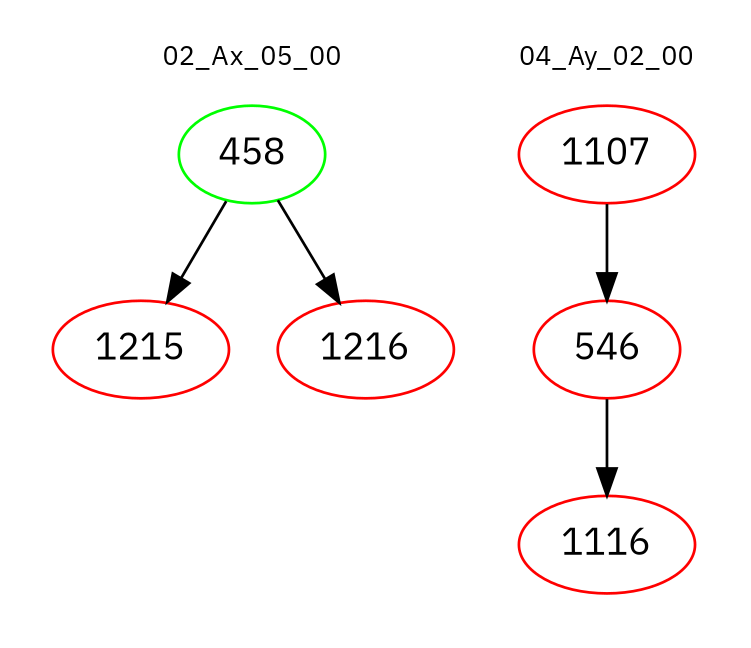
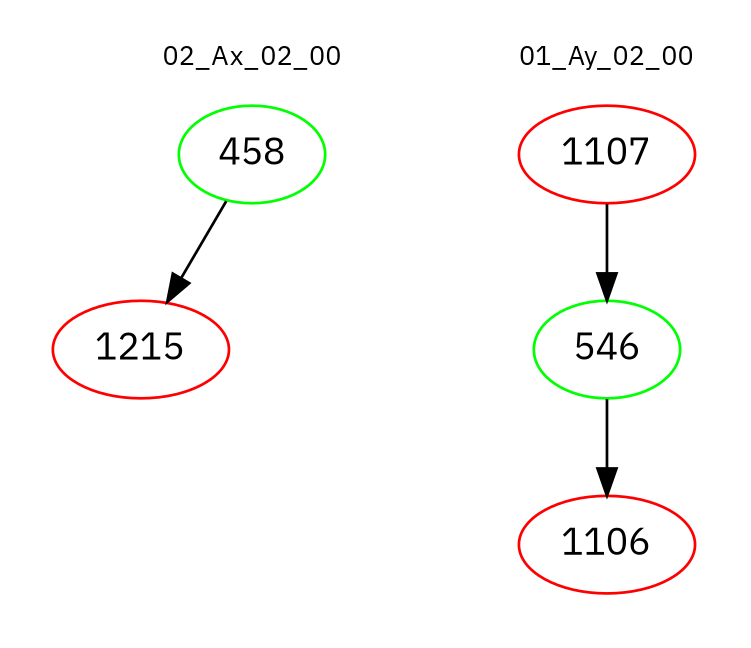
cluster "02_Ax_05_00": label "02_Ax_05_00" -> "02_Ax_02_00"
cluster "04_Ay_02_00": label "04_Ay_02_00" -> "01_Ay_02_00"
node "1216": removed
node "546": color red -> green
node "1116": label "1116" -> "1106"
